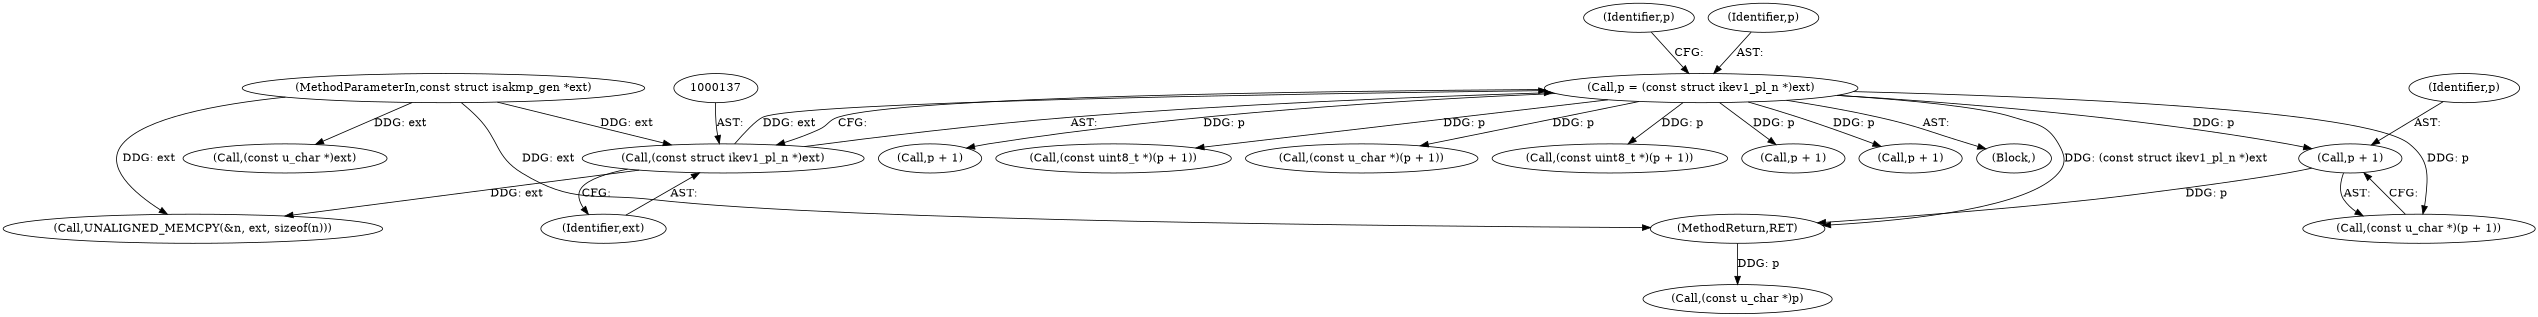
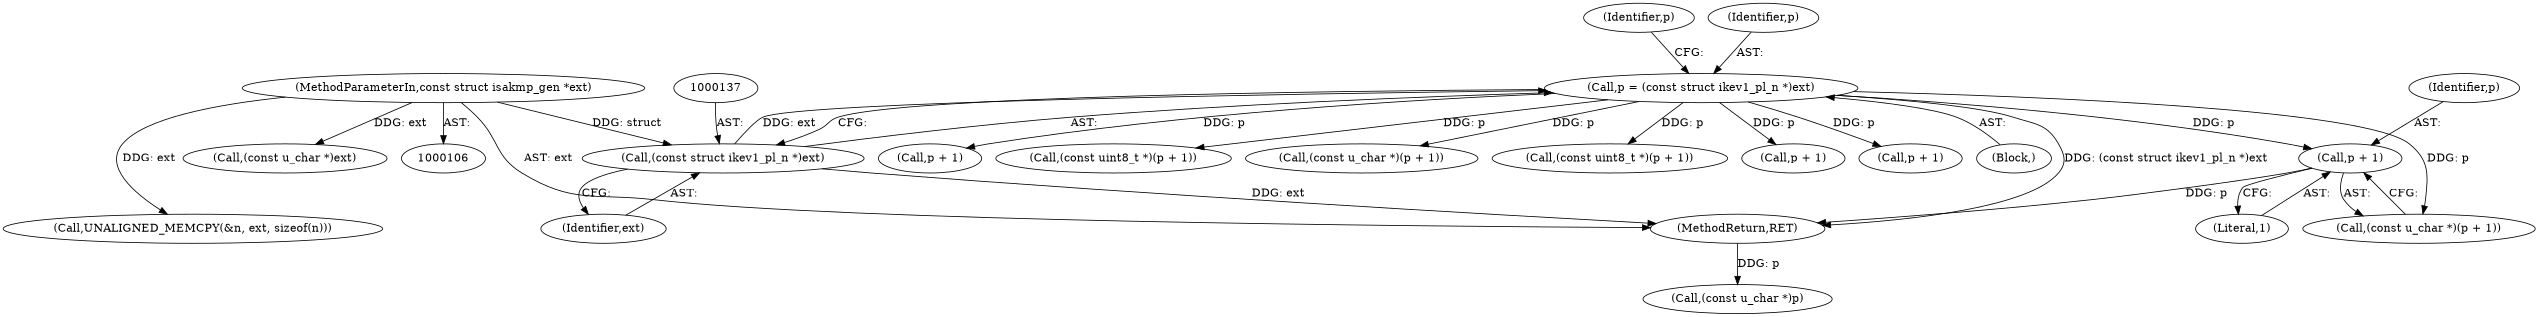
edge "(Call,p = (const struct ikev1_pl_n *)ext)" -> "(Block,)": reversed
edge "(MethodParameterIn,const struct isakmp_gen *ext)" -> "(Call,(const struct ikev1_pl_n *)ext)": label "DDG: ext" -> "DDG: struct"
node "1000106": added
edge "(MethodParameterIn,const struct isakmp_gen *ext)" -> "(MethodReturn,RET)": label "DDG: ext" -> "AST: ext"
edge "(Call,(const struct ikev1_pl_n *)ext)" -> "(Call,UNALIGNED_MEMCPY(&n, ext, sizeof(n)))": now "(Call,(const struct ikev1_pl_n *)ext)" -> "(MethodReturn,RET)"
node "(Literal,1)": added
